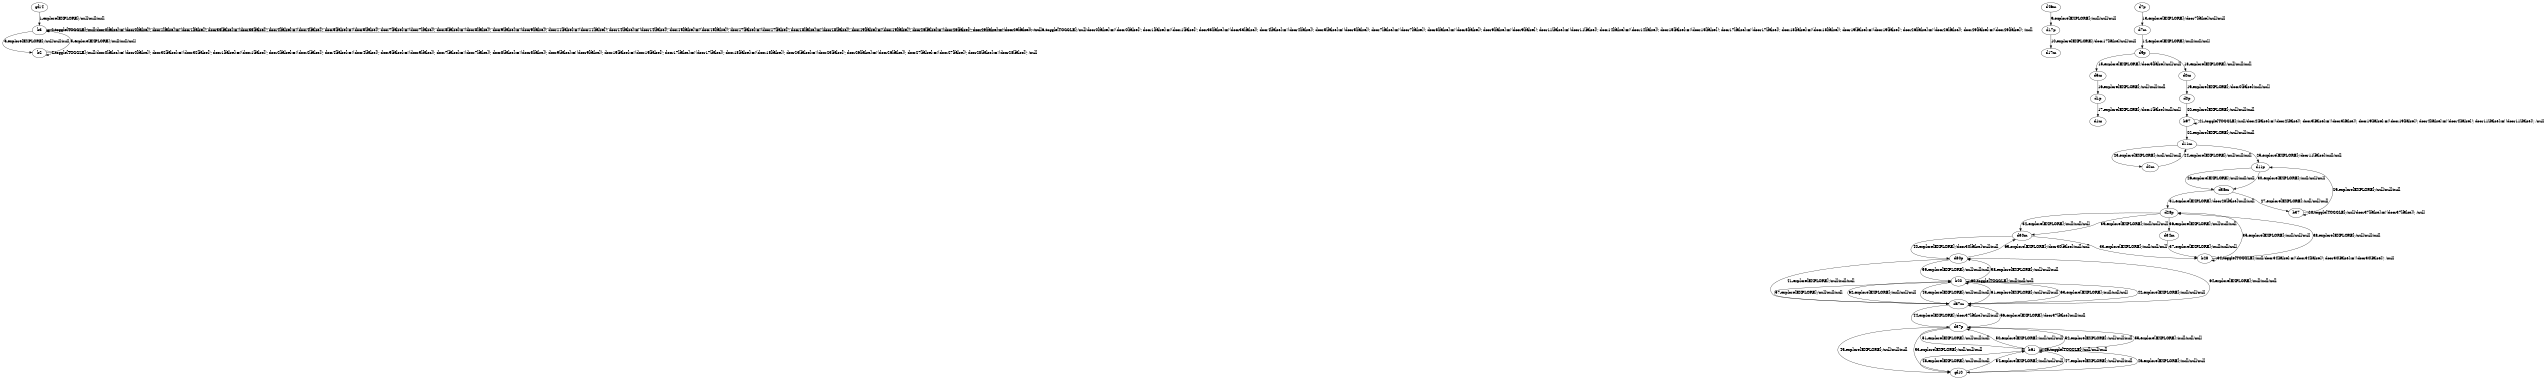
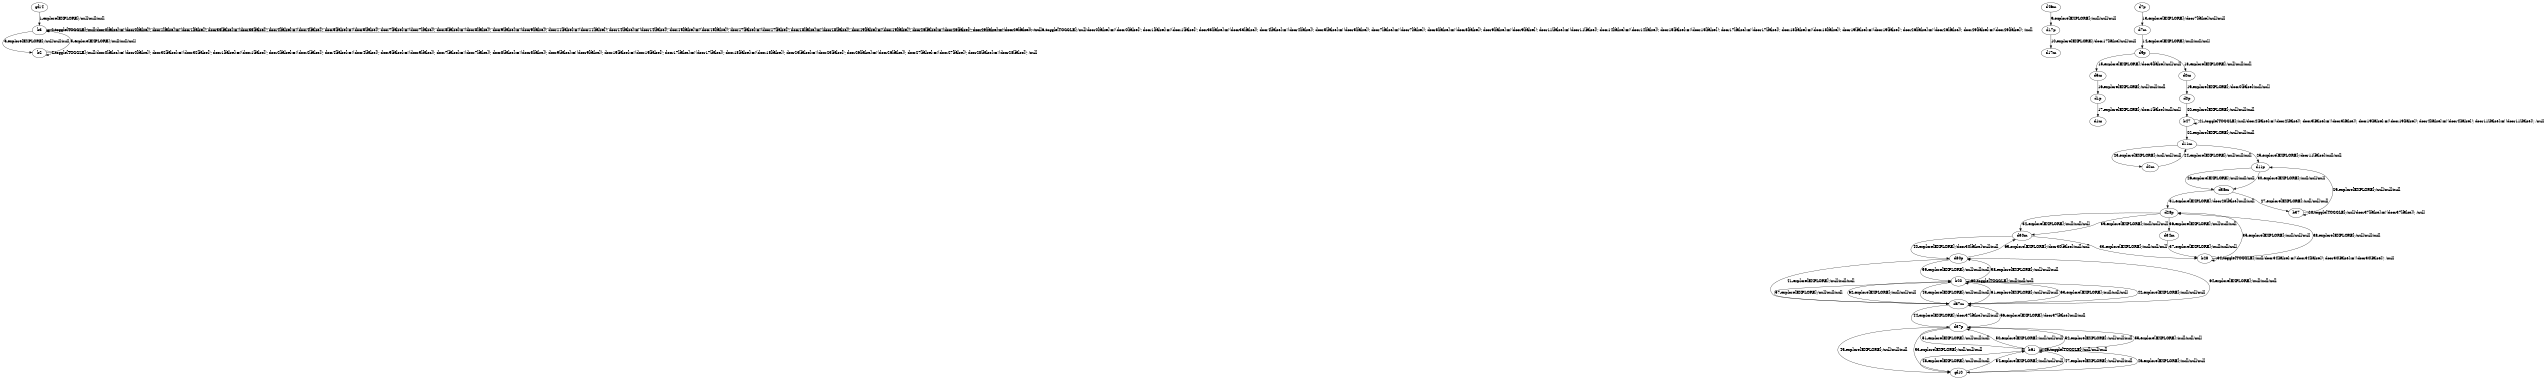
node "b97": label "b97" -> "b47"
